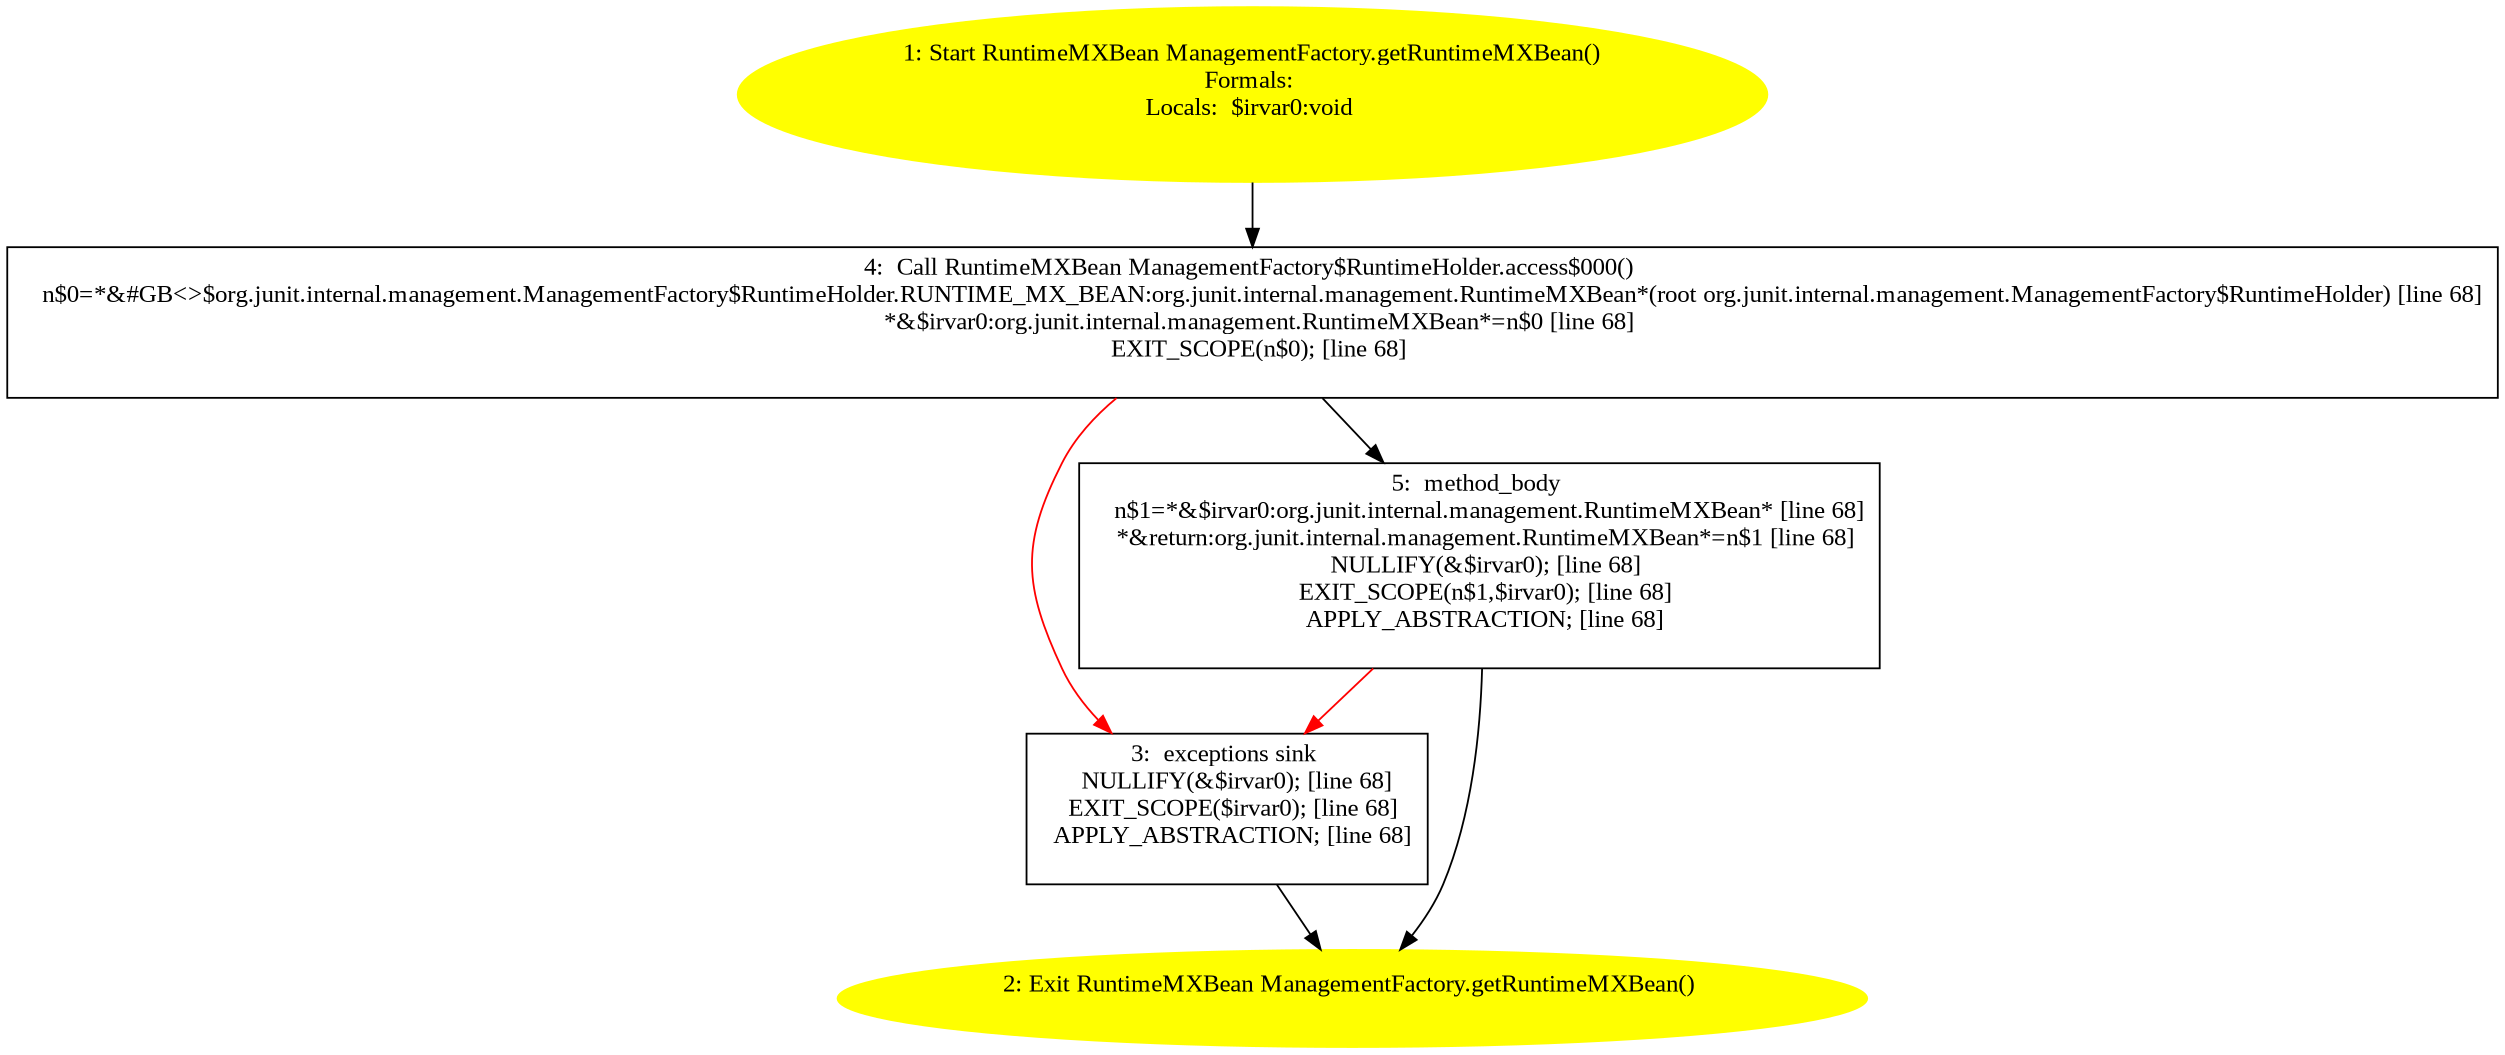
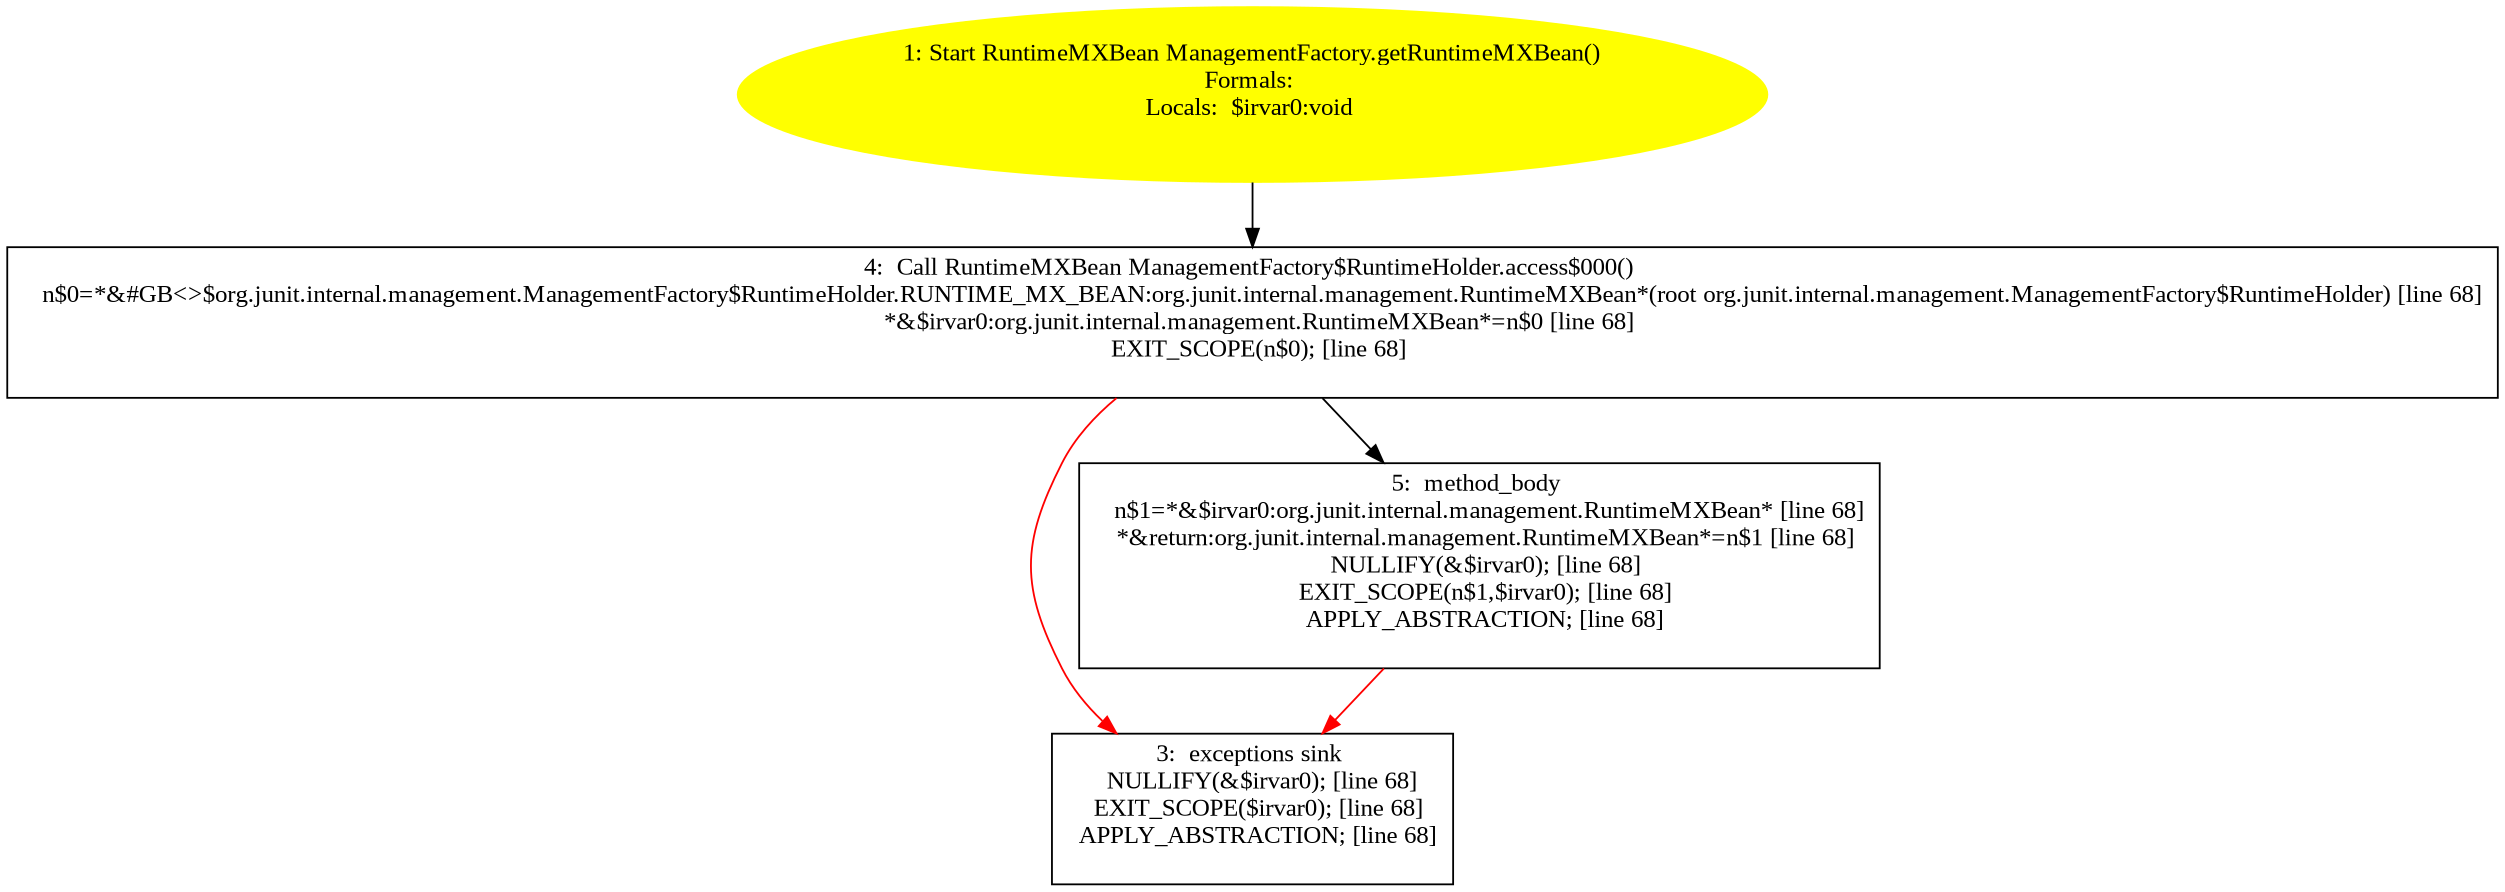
node "2: Exit RuntimeMXBean ManagementFactory.getRuntimeMXBean()": removed
